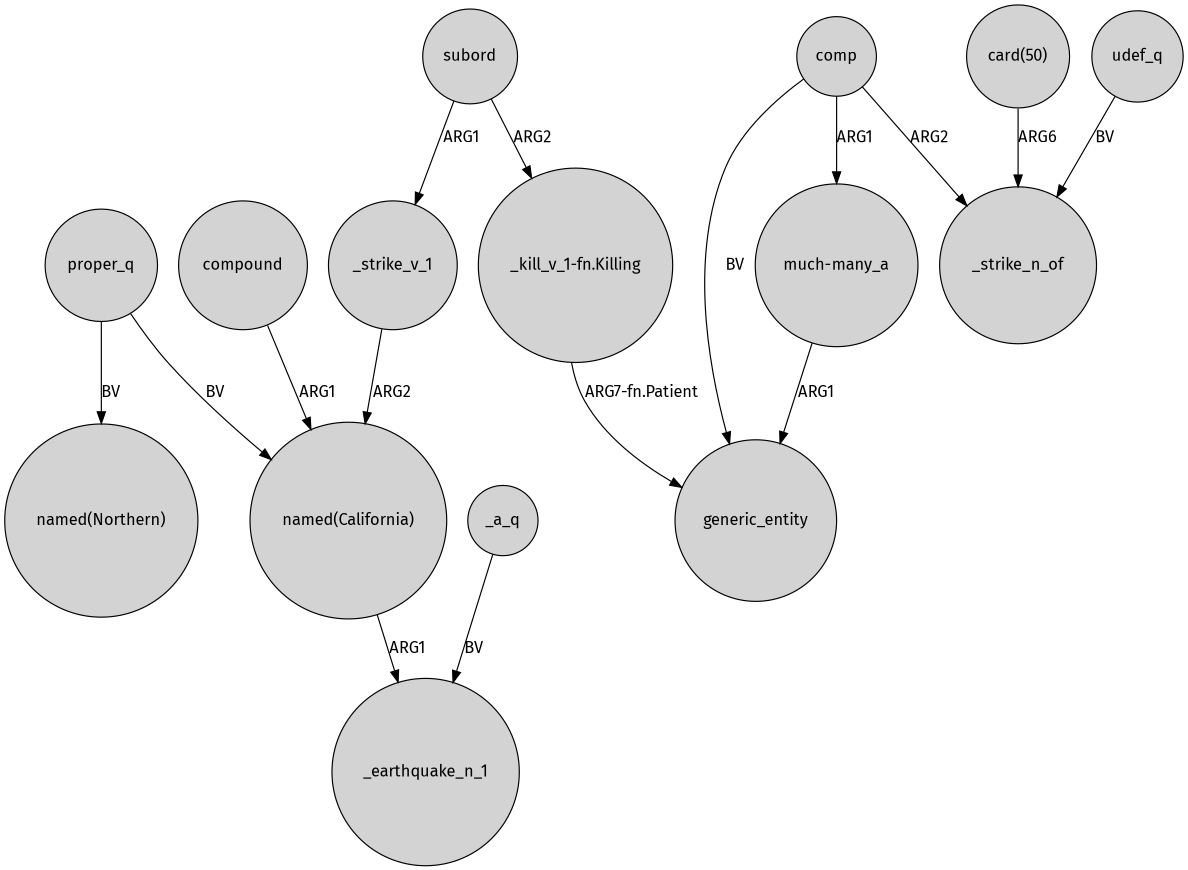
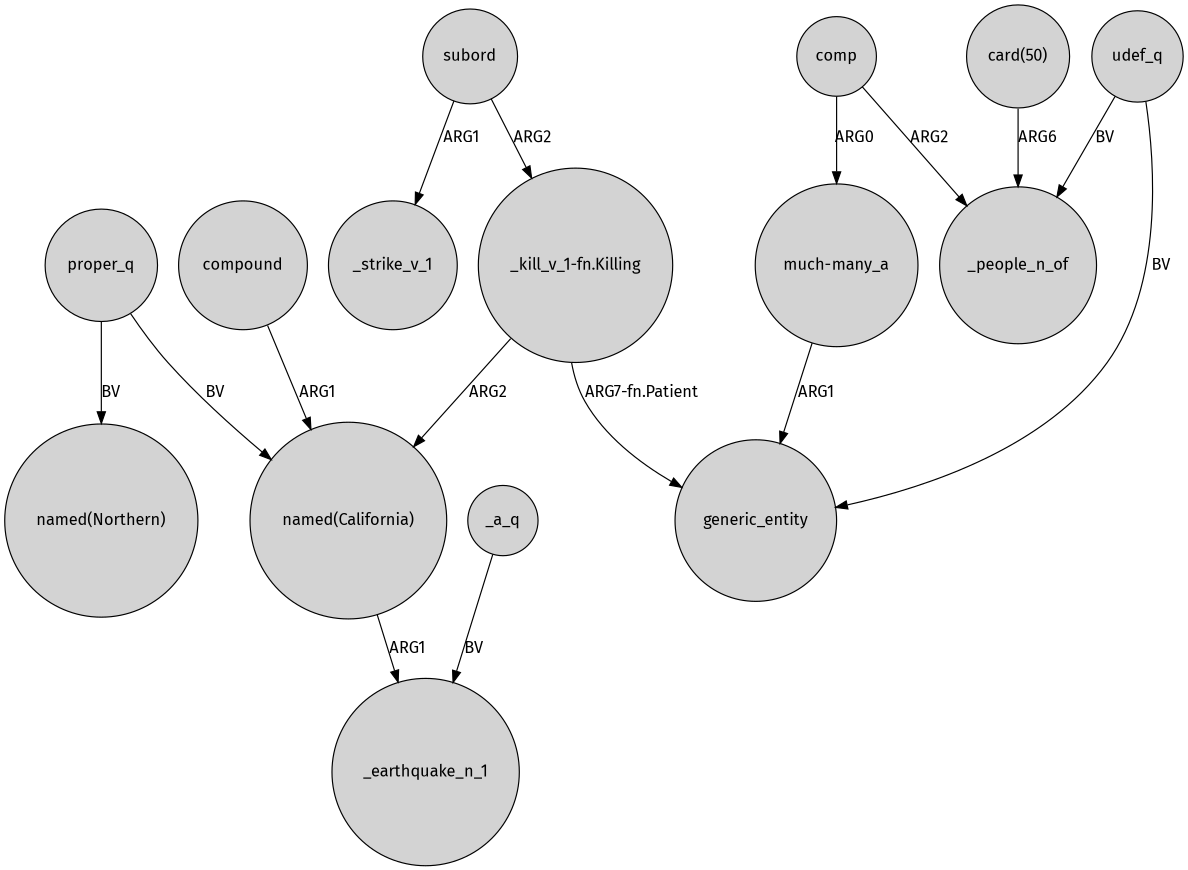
edge "comp" -> "much-many_a": label "ARG1" -> "ARG0"
edge "comp" -> "generic_entity": now "udef_q" -> "generic_entity"
node "_strike_n_of": label "_strike_n_of" -> "_people_n_of"
edge "_strike_v_1" -> "named(California)": now "_kill_v_1-fn.Killing" -> "named(California)"
